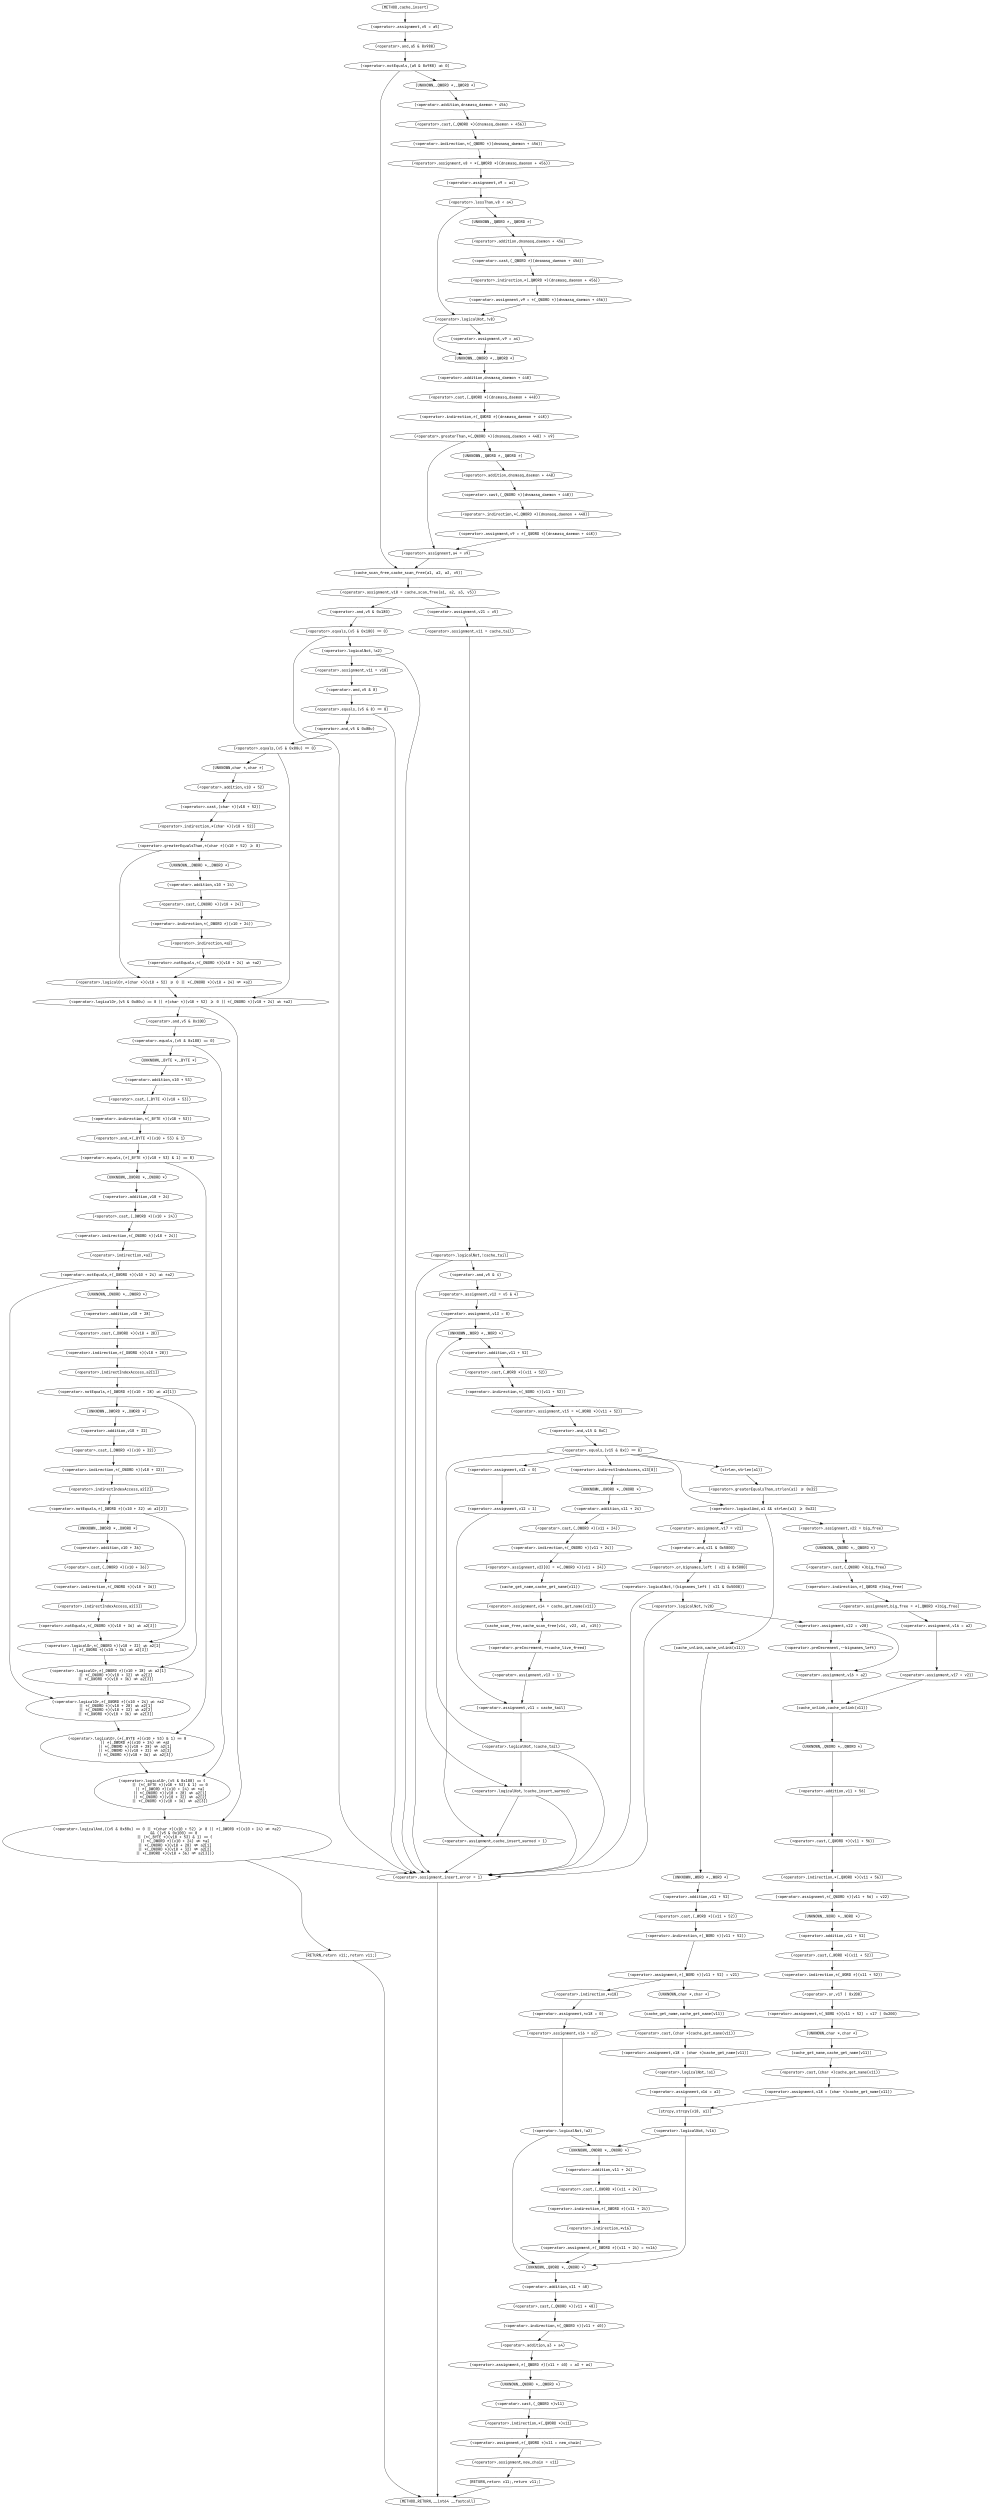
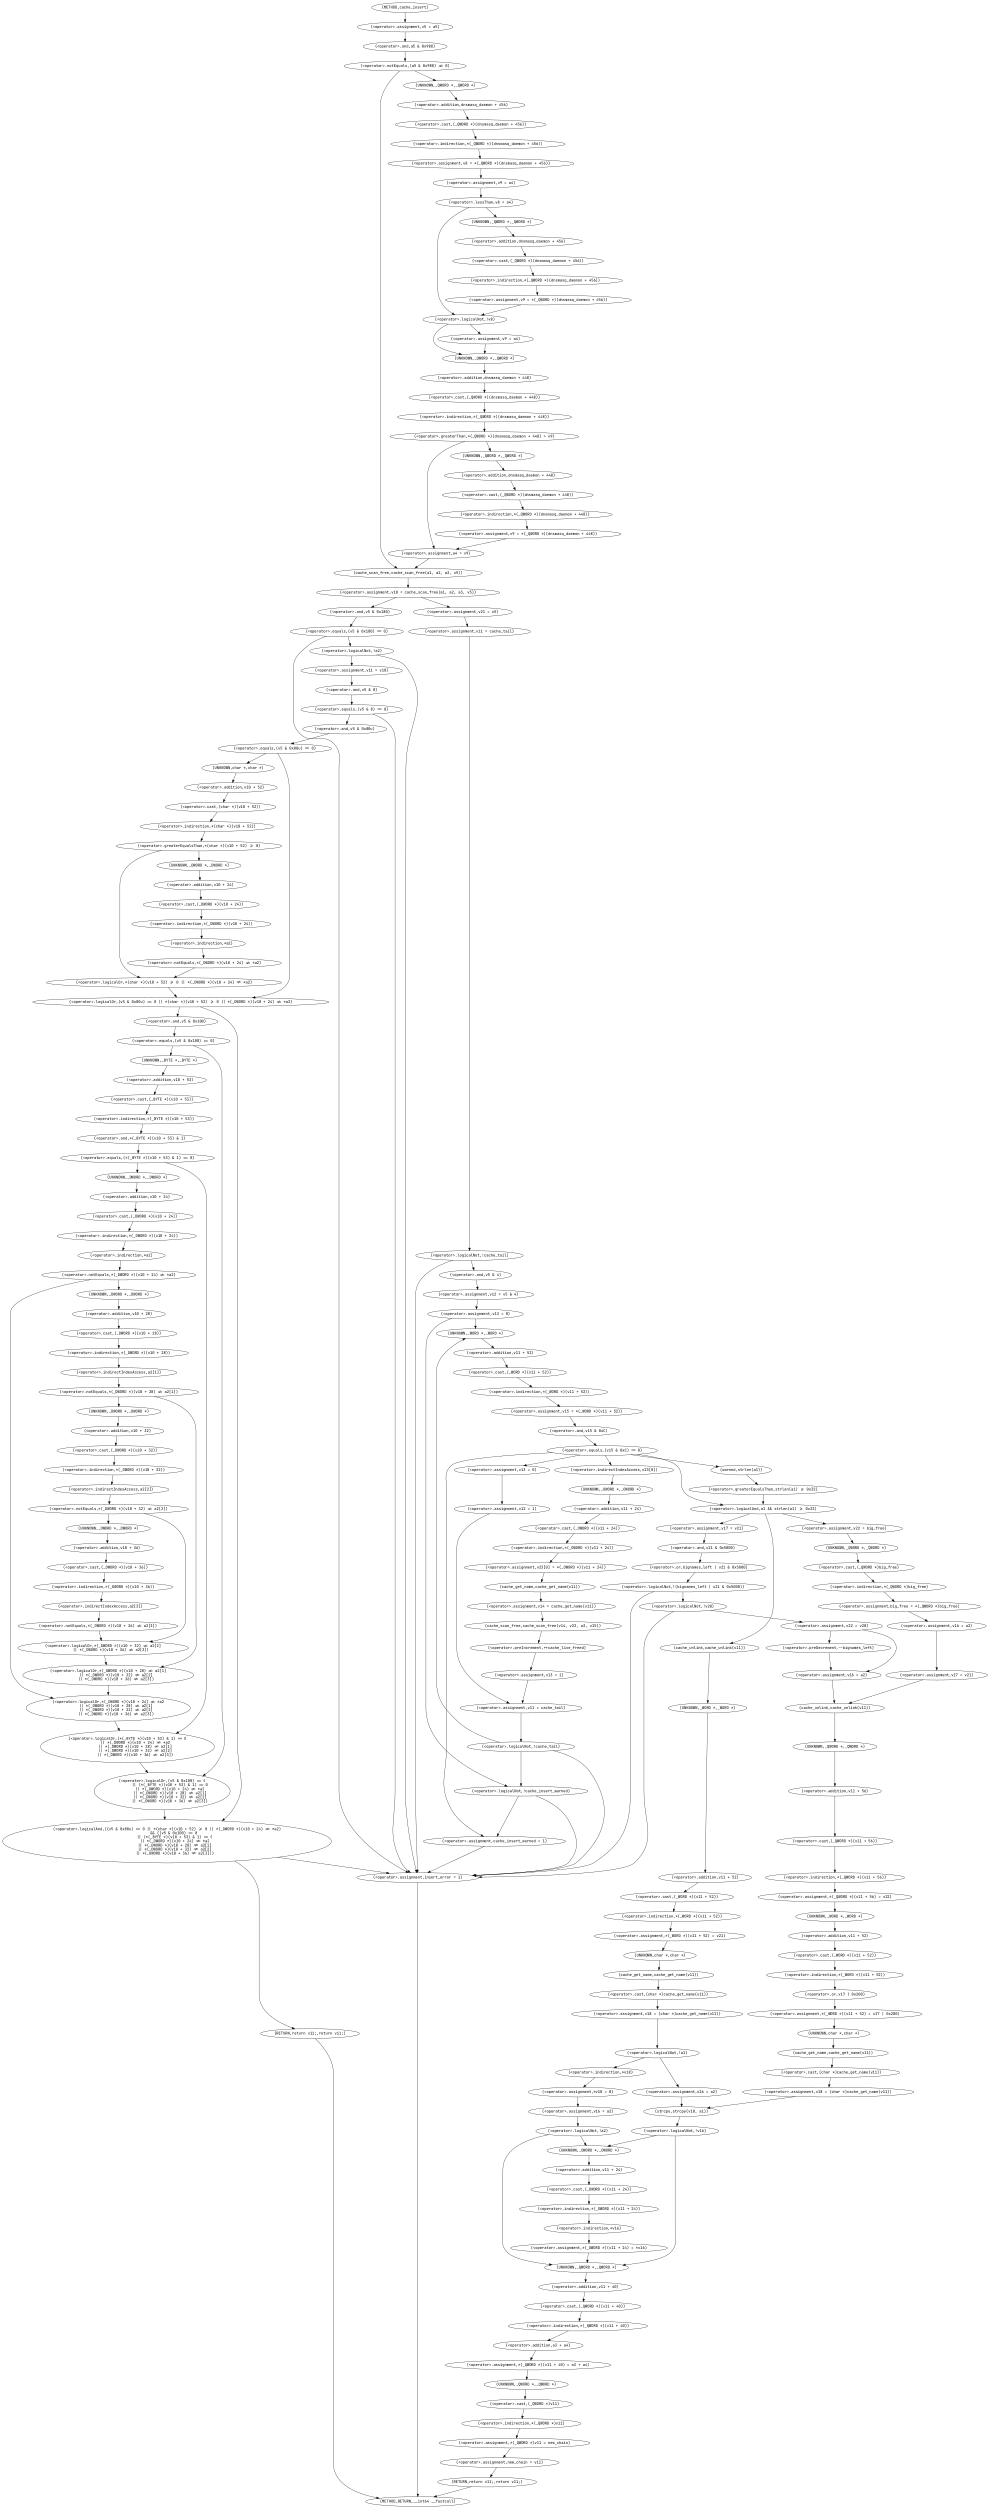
node "(strlen,strlen(a1))": label "(strlen,strlen(a1))" -> "(warned,strlen(a1))"
edge "(<operator>.assignment,*(_WORD *)(v11 + 52) = v21)" -> "(<operator>.indirection,*v18)": now "(<operator>.logicalNot,!a1)" -> "(<operator>.indirection,*v18)"
